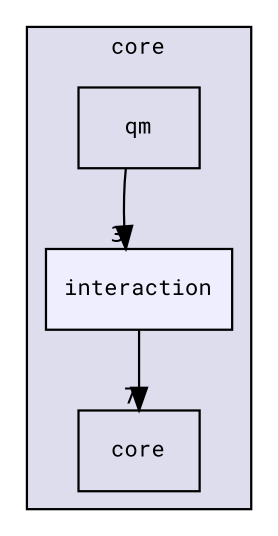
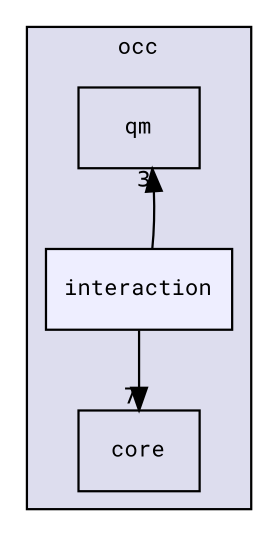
cluster "core": label "core" -> "occ"
edge "qm" -> "interaction": reversed
